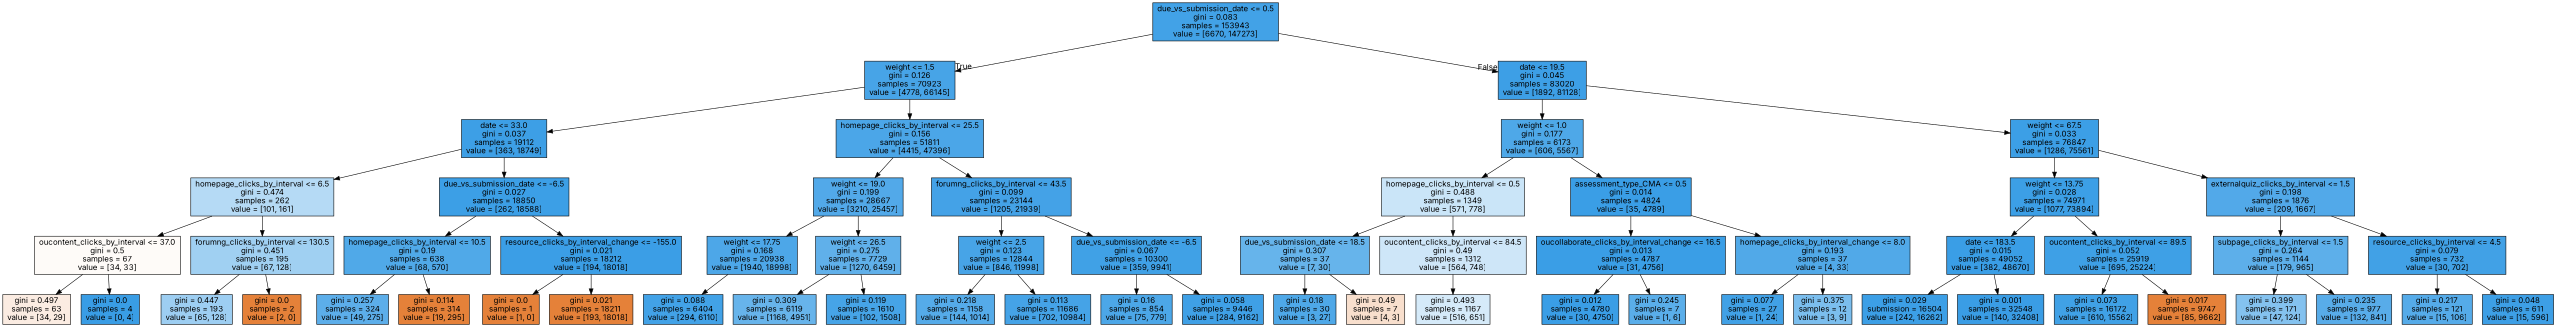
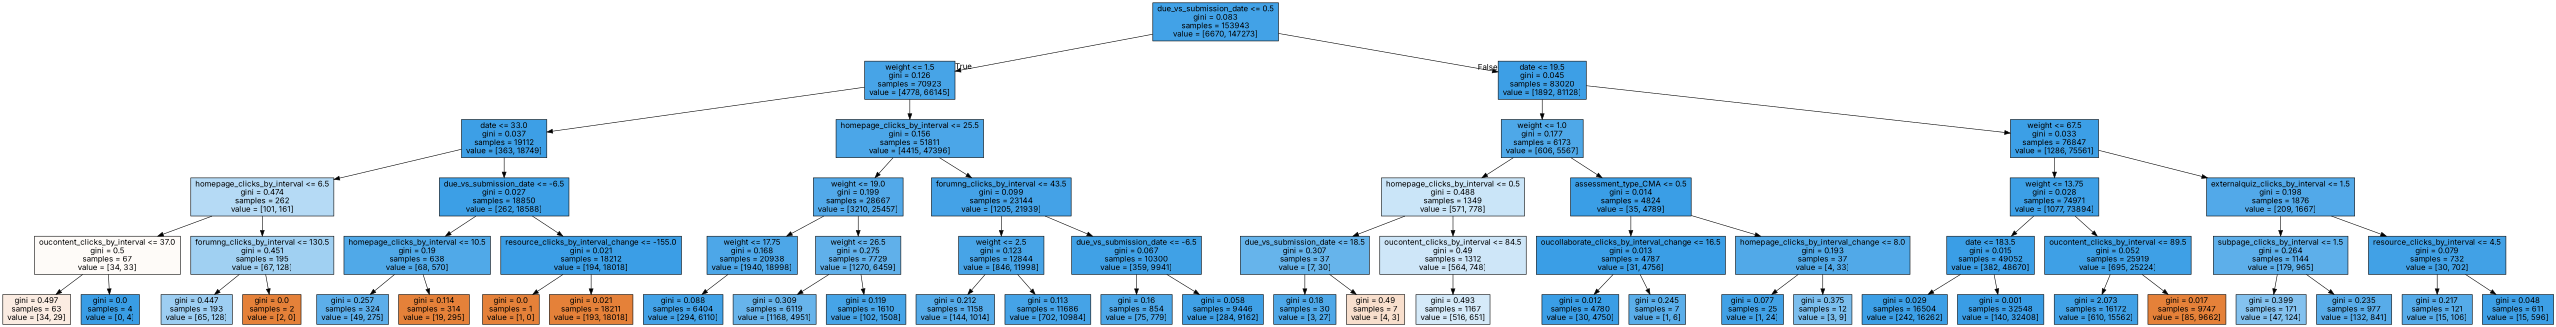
node "gini = 0.218 samples = 1158 value = [144, 1014]": label "gini = 0.218 samples = 1158 value = [144, 1014]" -> "gini = 0.212 samples = 1158 value = [144, 1014]"
node "gini = 0.077 samples = 27 value = [1, 24]": label "gini = 0.077 samples = 27 value = [1, 24]" -> "gini = 0.077 samples = 25 value = [1, 24]"
node "gini = 0.029 submission = 16504 value = [242, 16262]": label "gini = 0.029 submission = 16504 value = [242, 16262]" -> "gini = 0.029 samples = 16504 value = [242, 16262]"
node "gini = 0.073 samples = 16172 value = [610, 15562]": label "gini = 0.073 samples = 16172 value = [610, 15562]" -> "gini = 2.073 samples = 16172 value = [610, 15562]"
